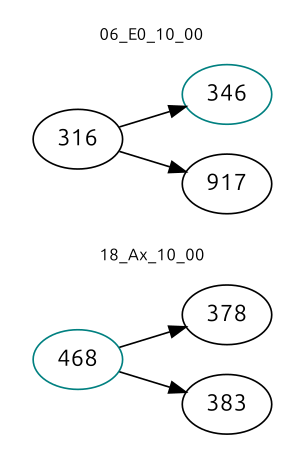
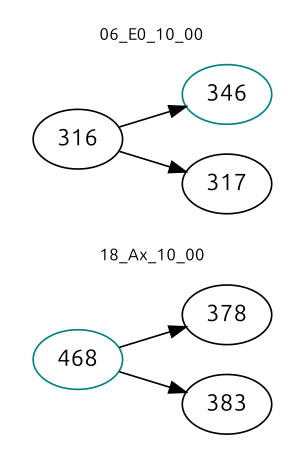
node "917": label "917" -> "317"
